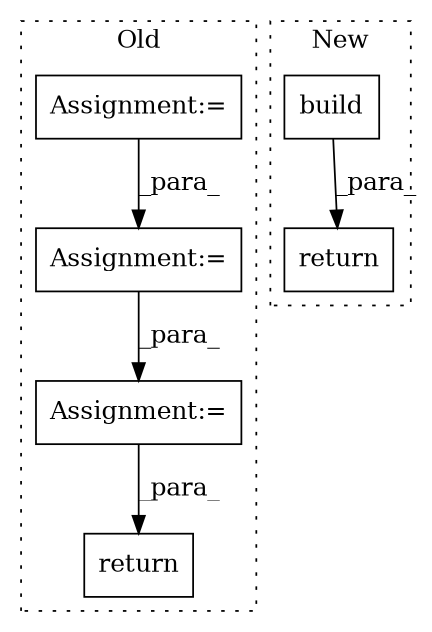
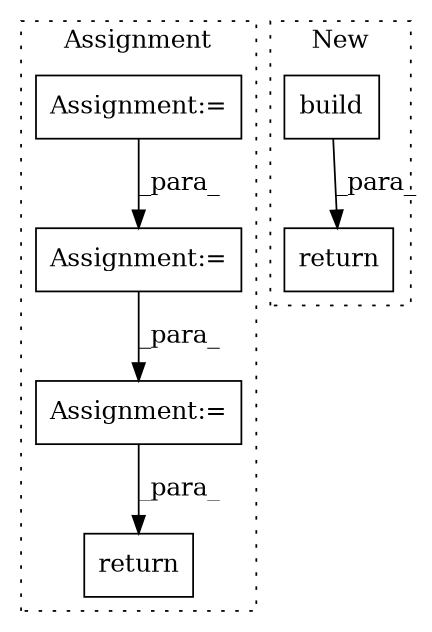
cluster "Old": label "Old" -> "Assignment"
